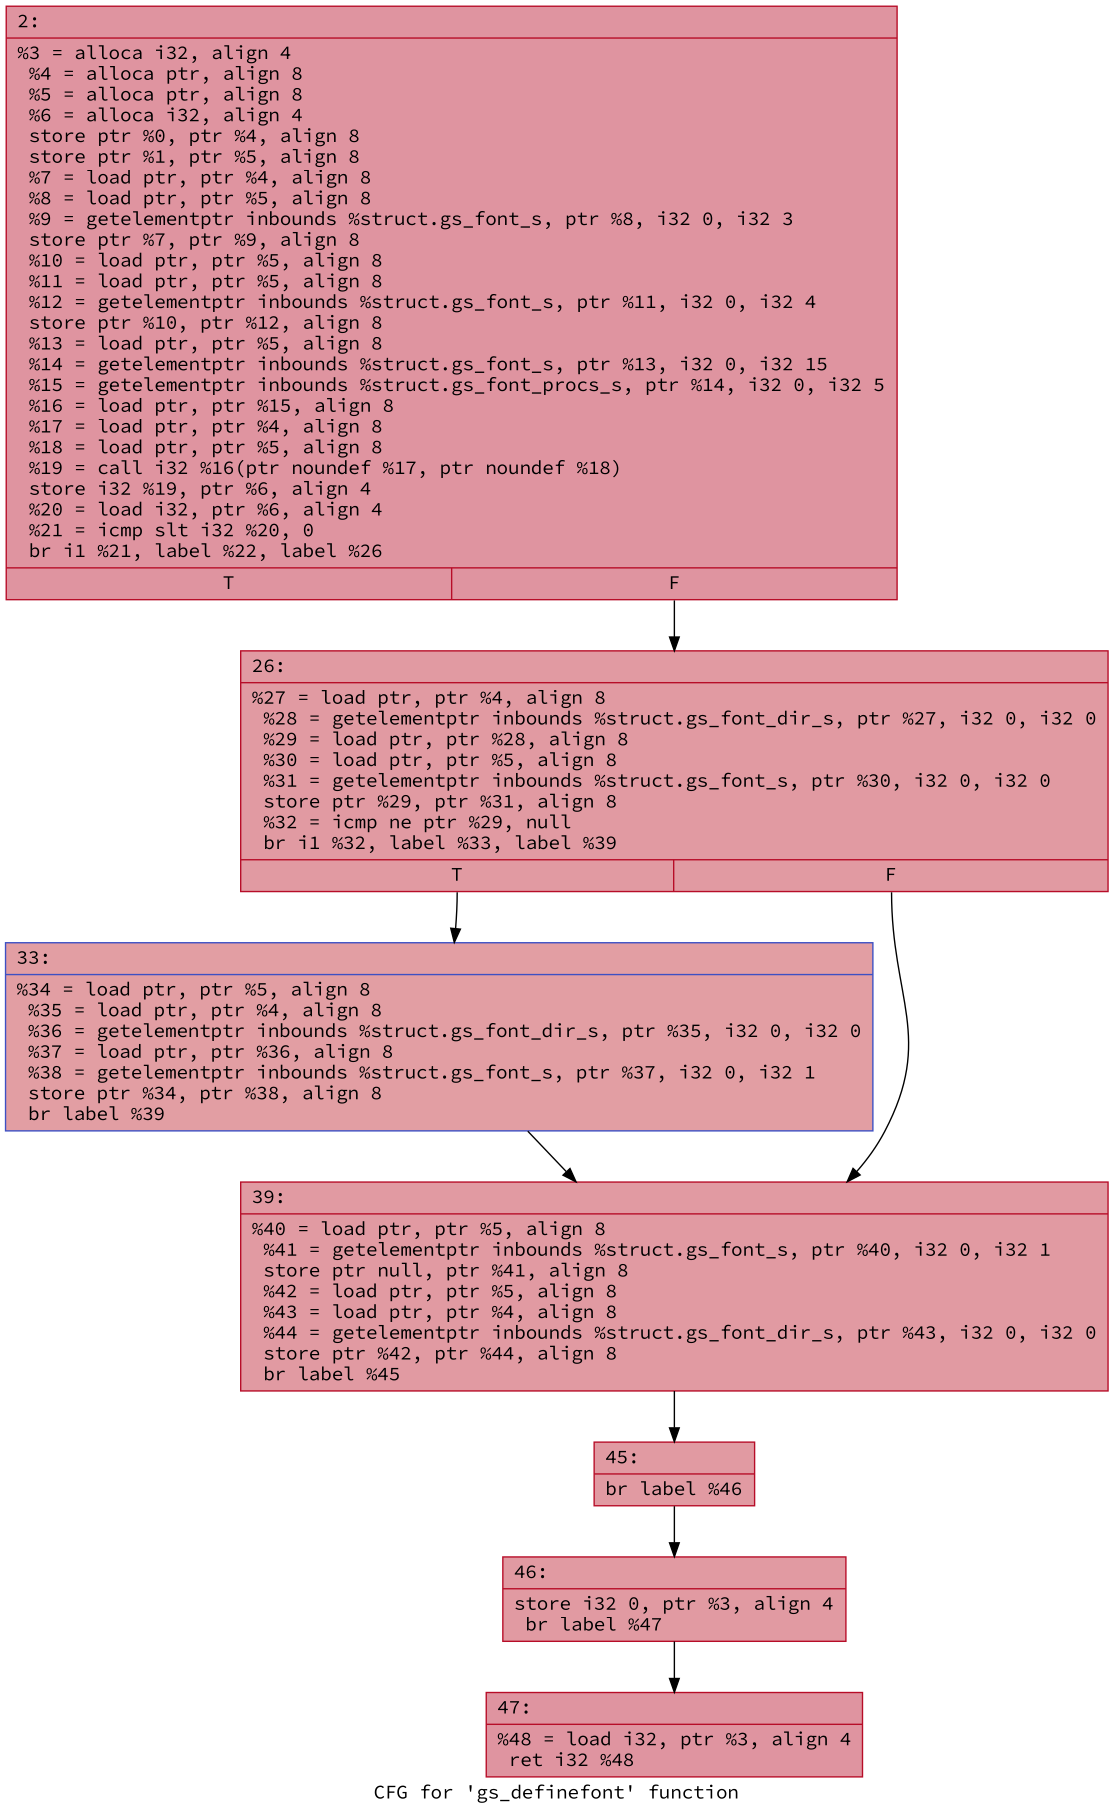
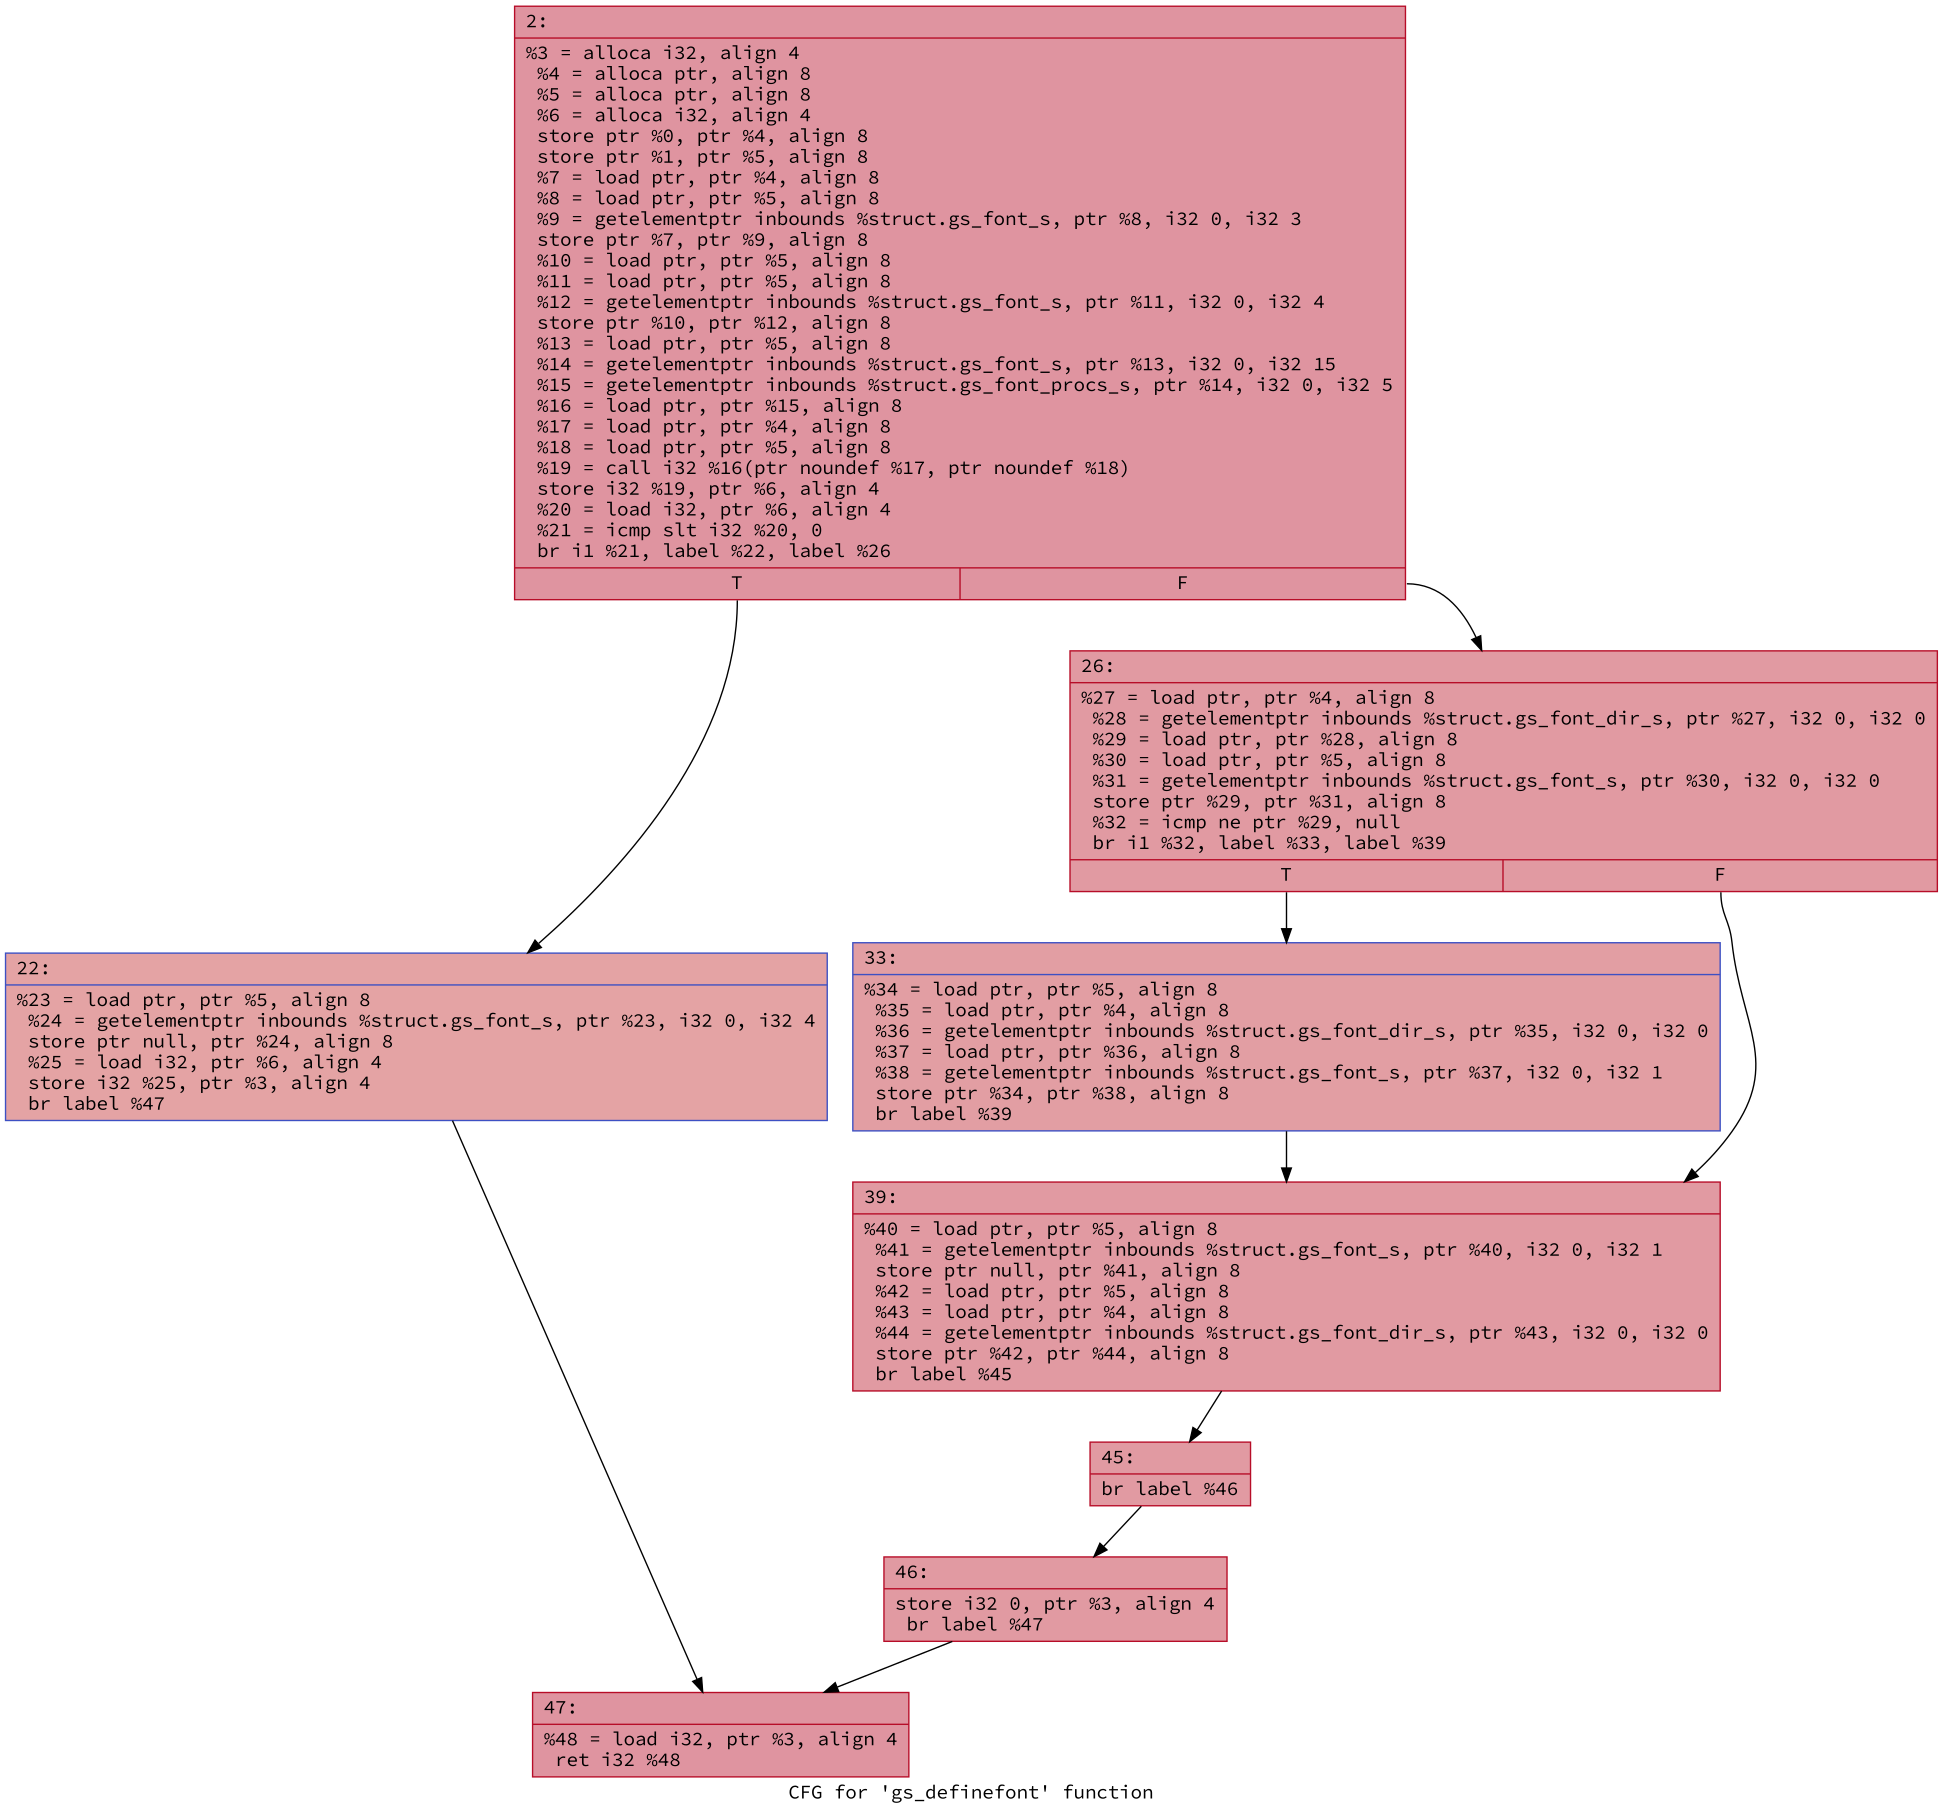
node "22:": added
